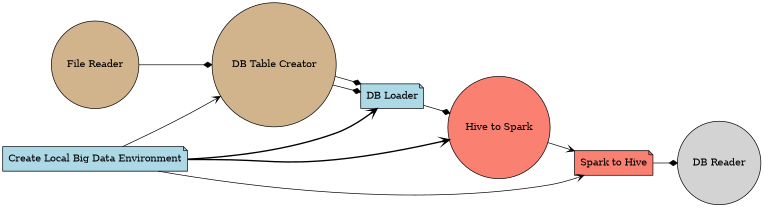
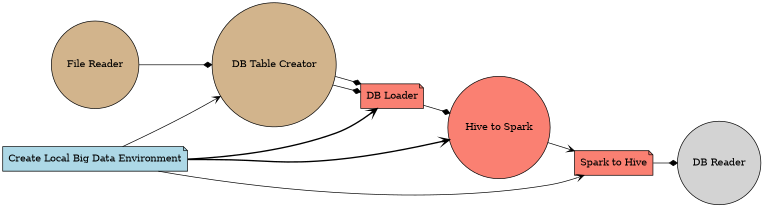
node "DB Loader": fillcolor lightblue -> salmon
